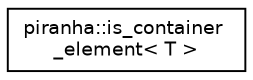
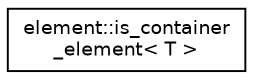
node "piranha::is_container _element< T >": label "piranha::is_container _element< T >" -> "element::is_container _element< T >"
